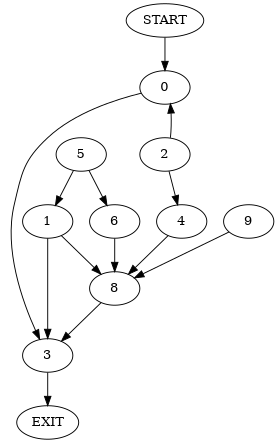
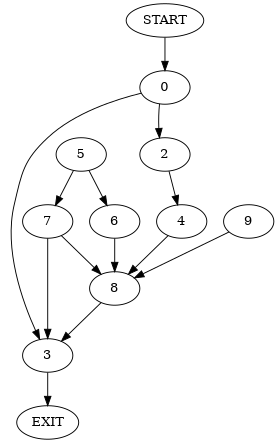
edge "2" -> "0": reversed
node "1": label "1" -> "7"
